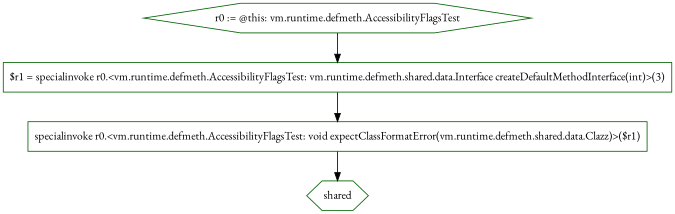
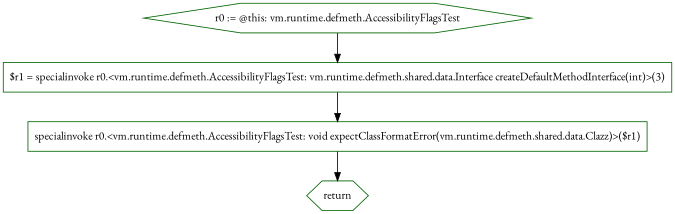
node "shared": label "shared" -> "return"
